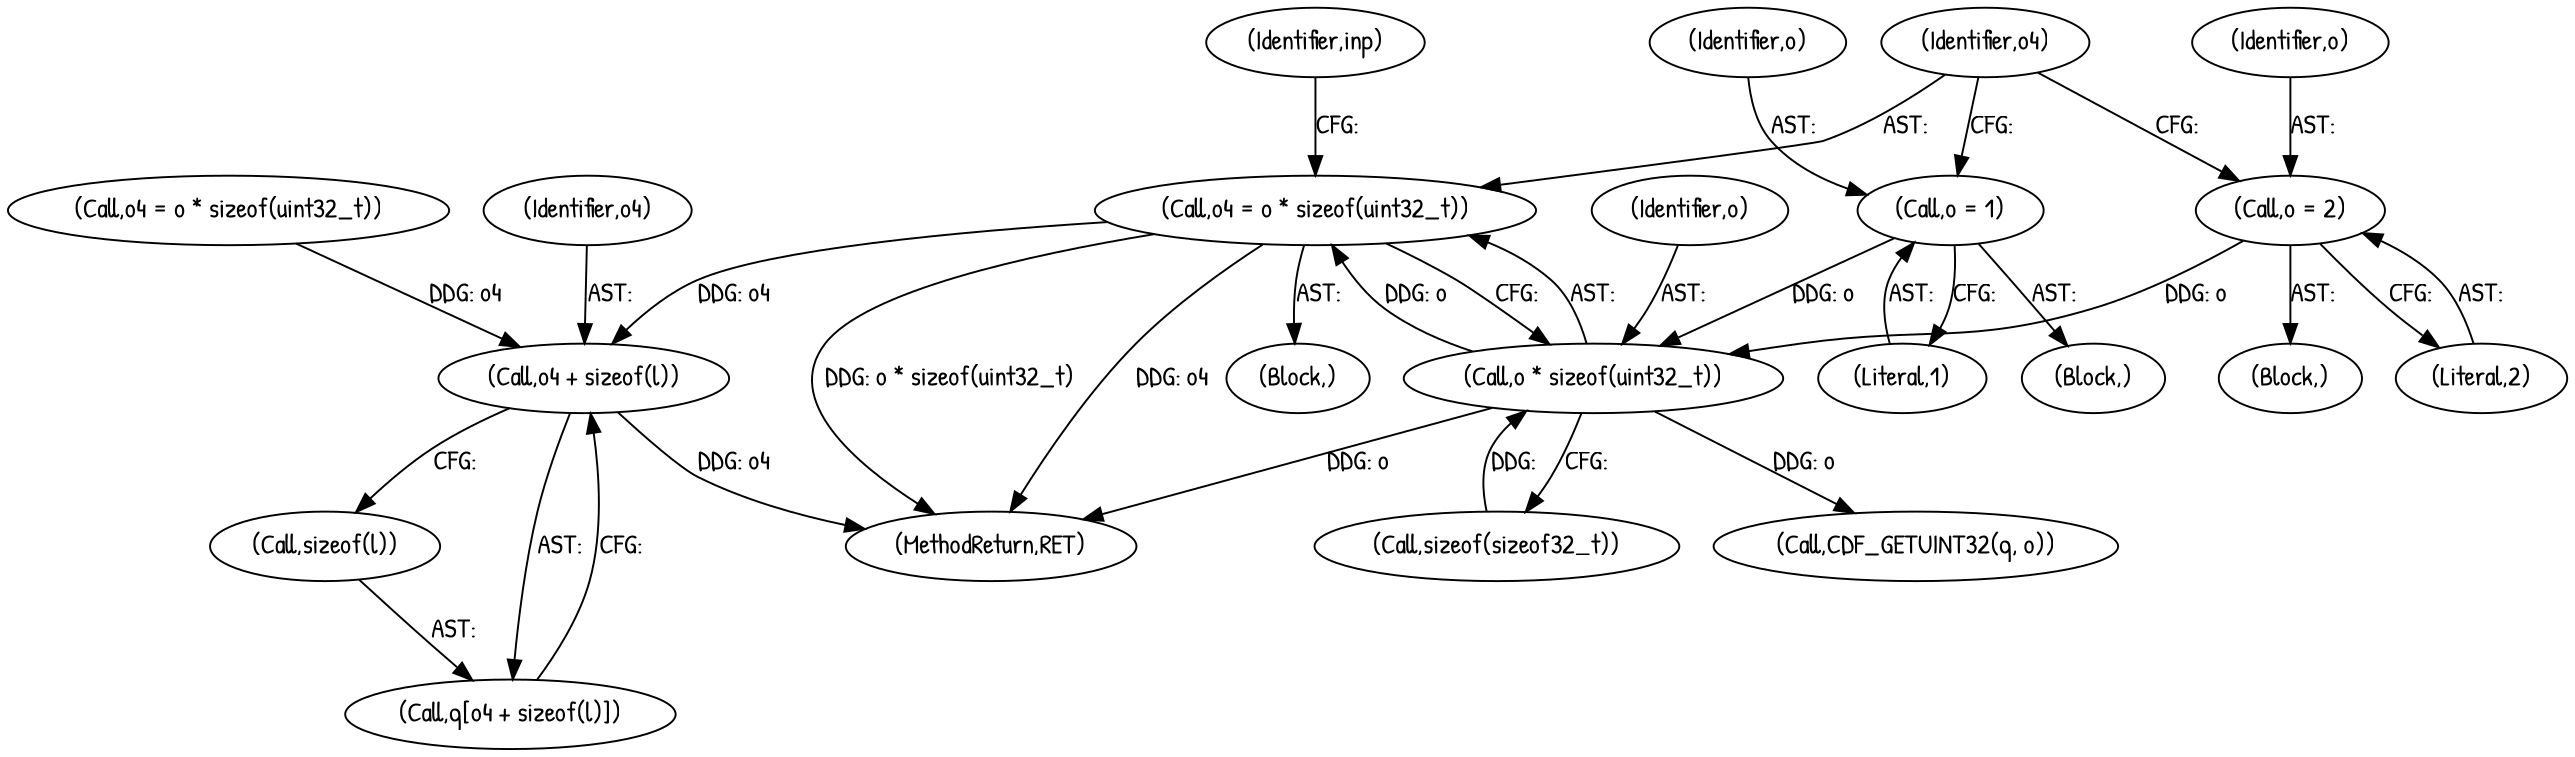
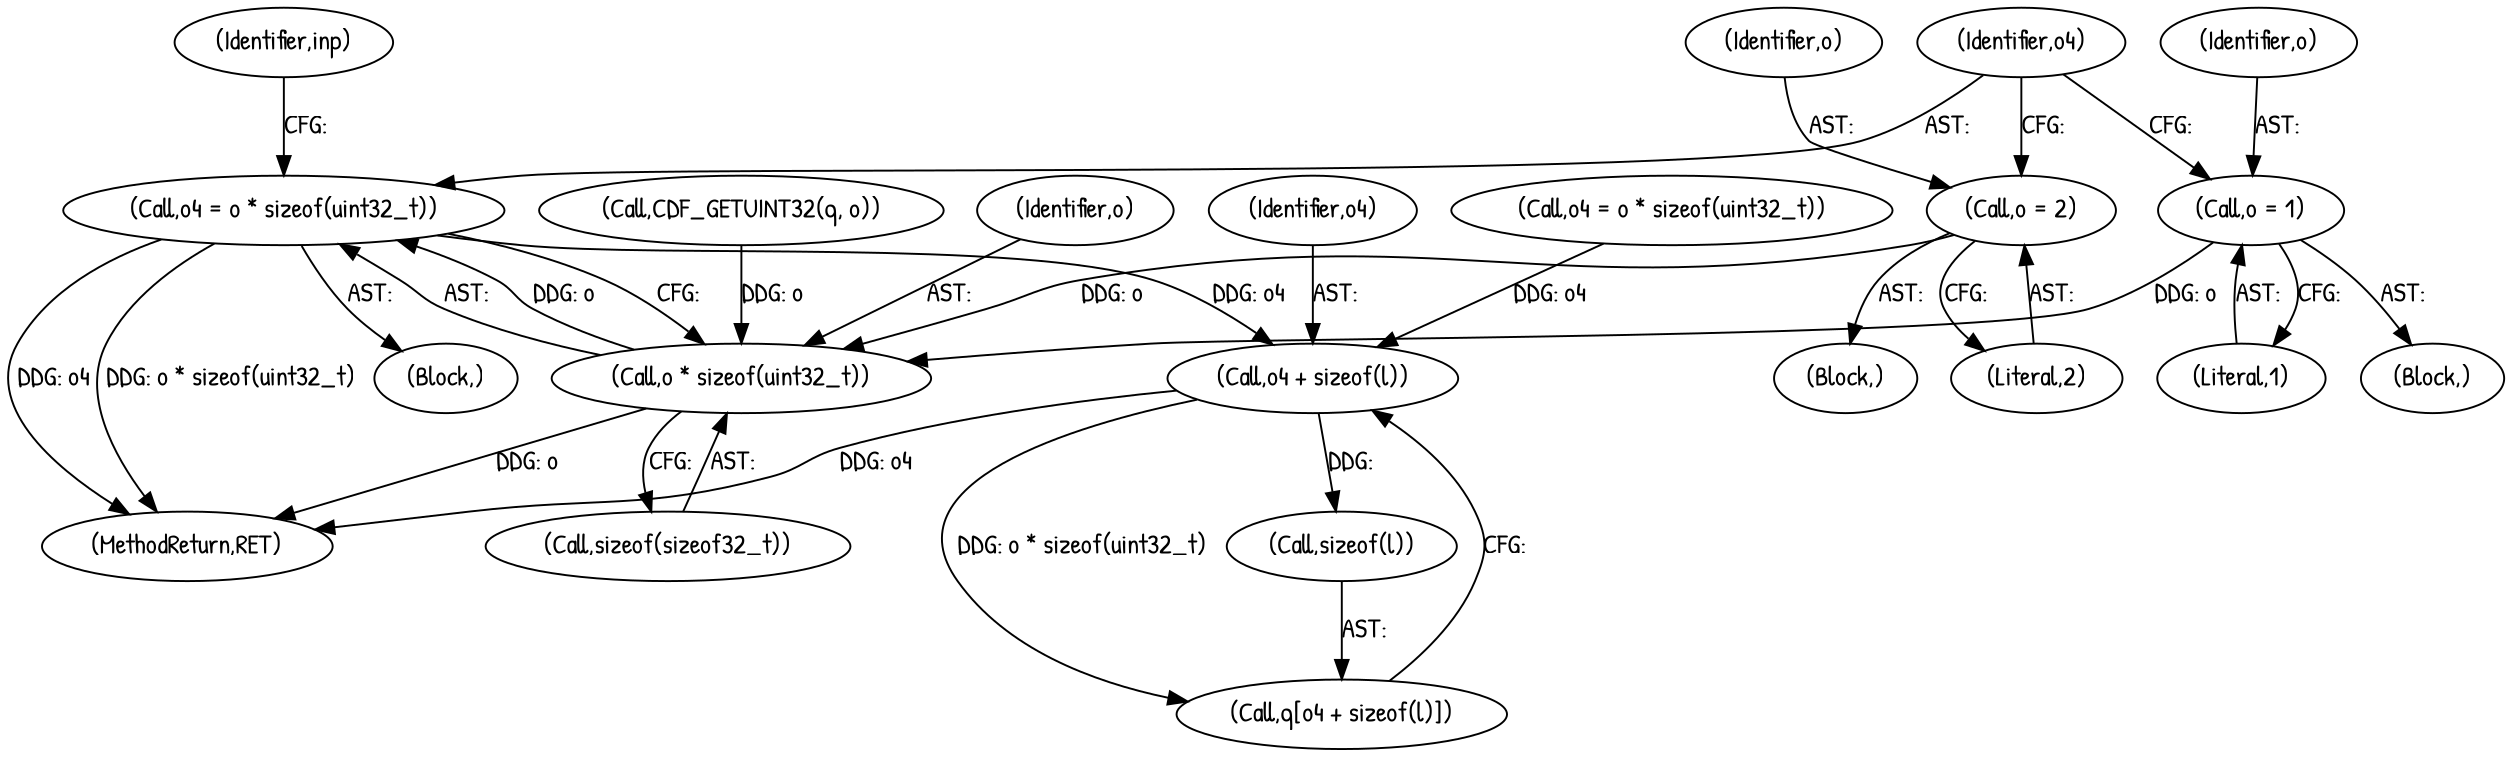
edge "(Call,o * sizeof(uint32_t))" -> "(Call,CDF_GETUINT32(q, o))": reversed
edge "(Call,o4 + sizeof(l))" -> "(Call,sizeof(l))": label "CFG: " -> "DDG: "
edge "(Call,sizeof(sizeof32_t))" -> "(Call,o * sizeof(uint32_t))": label "DDG: " -> "AST: "
edge "(Call,o4 + sizeof(l))" -> "(Call,q[o4 + sizeof(l)])": label "AST: " -> "DDG: o * sizeof(uint32_t)"
